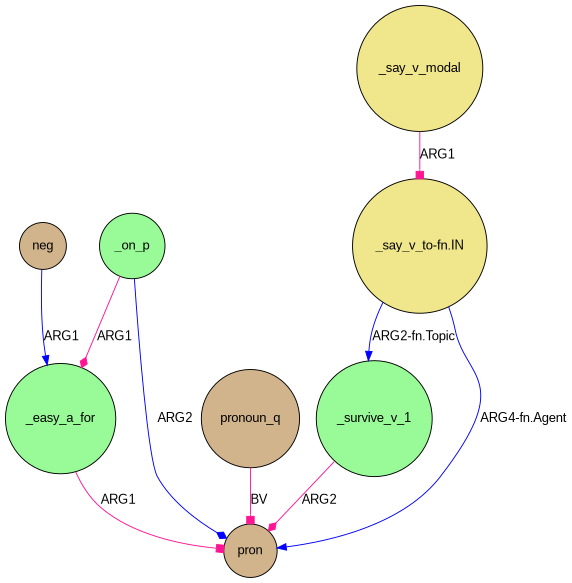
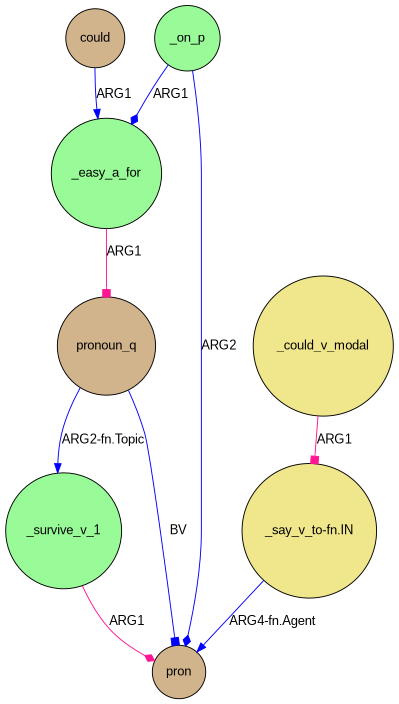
node "_say_v_modal": label "_say_v_modal" -> "_could_v_modal"
node "neg": label "neg" -> "could"
edge "_on_p" -> "_easy_a_for": color deeppink -> blue
edge "_say_v_to-fn.IN" -> "_survive_v_1": now "pronoun_q" -> "_survive_v_1"
edge "pronoun_q" -> "pron": color deeppink -> blue
edge "_survive_v_1" -> "pron": label "ARG2" -> "ARG1"
edge "_easy_a_for" -> "pron": now "_easy_a_for" -> "pronoun_q"
